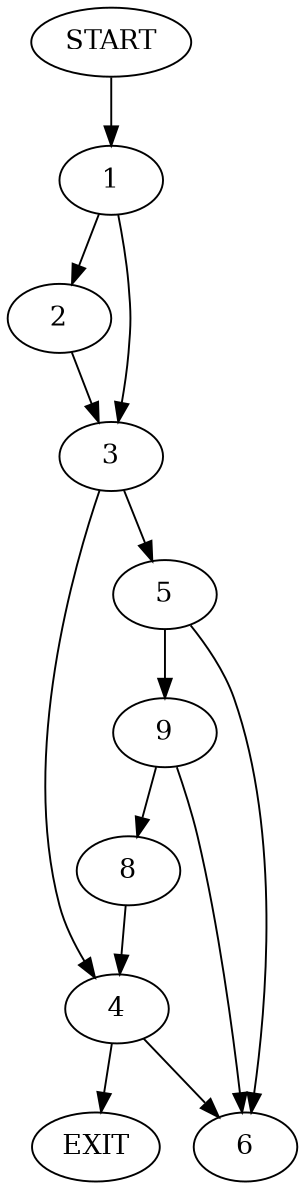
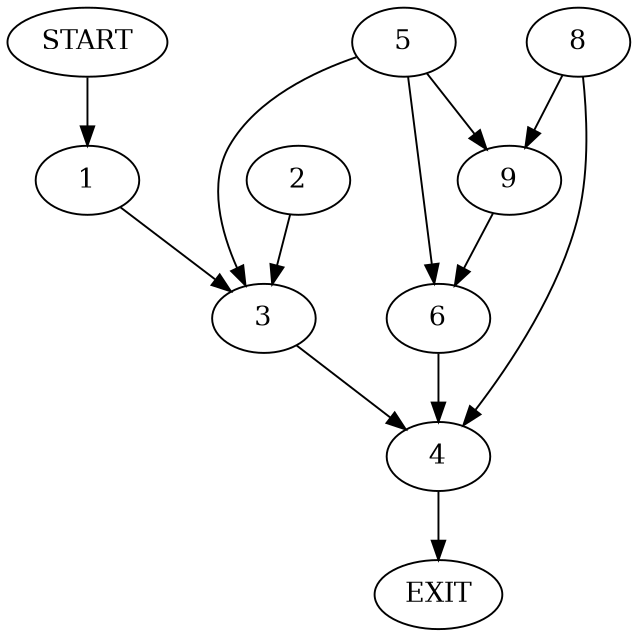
edge "1" -> "2": removed
edge "3" -> "5": reversed
edge "9" -> "8": reversed
edge "4" -> "6": reversed
